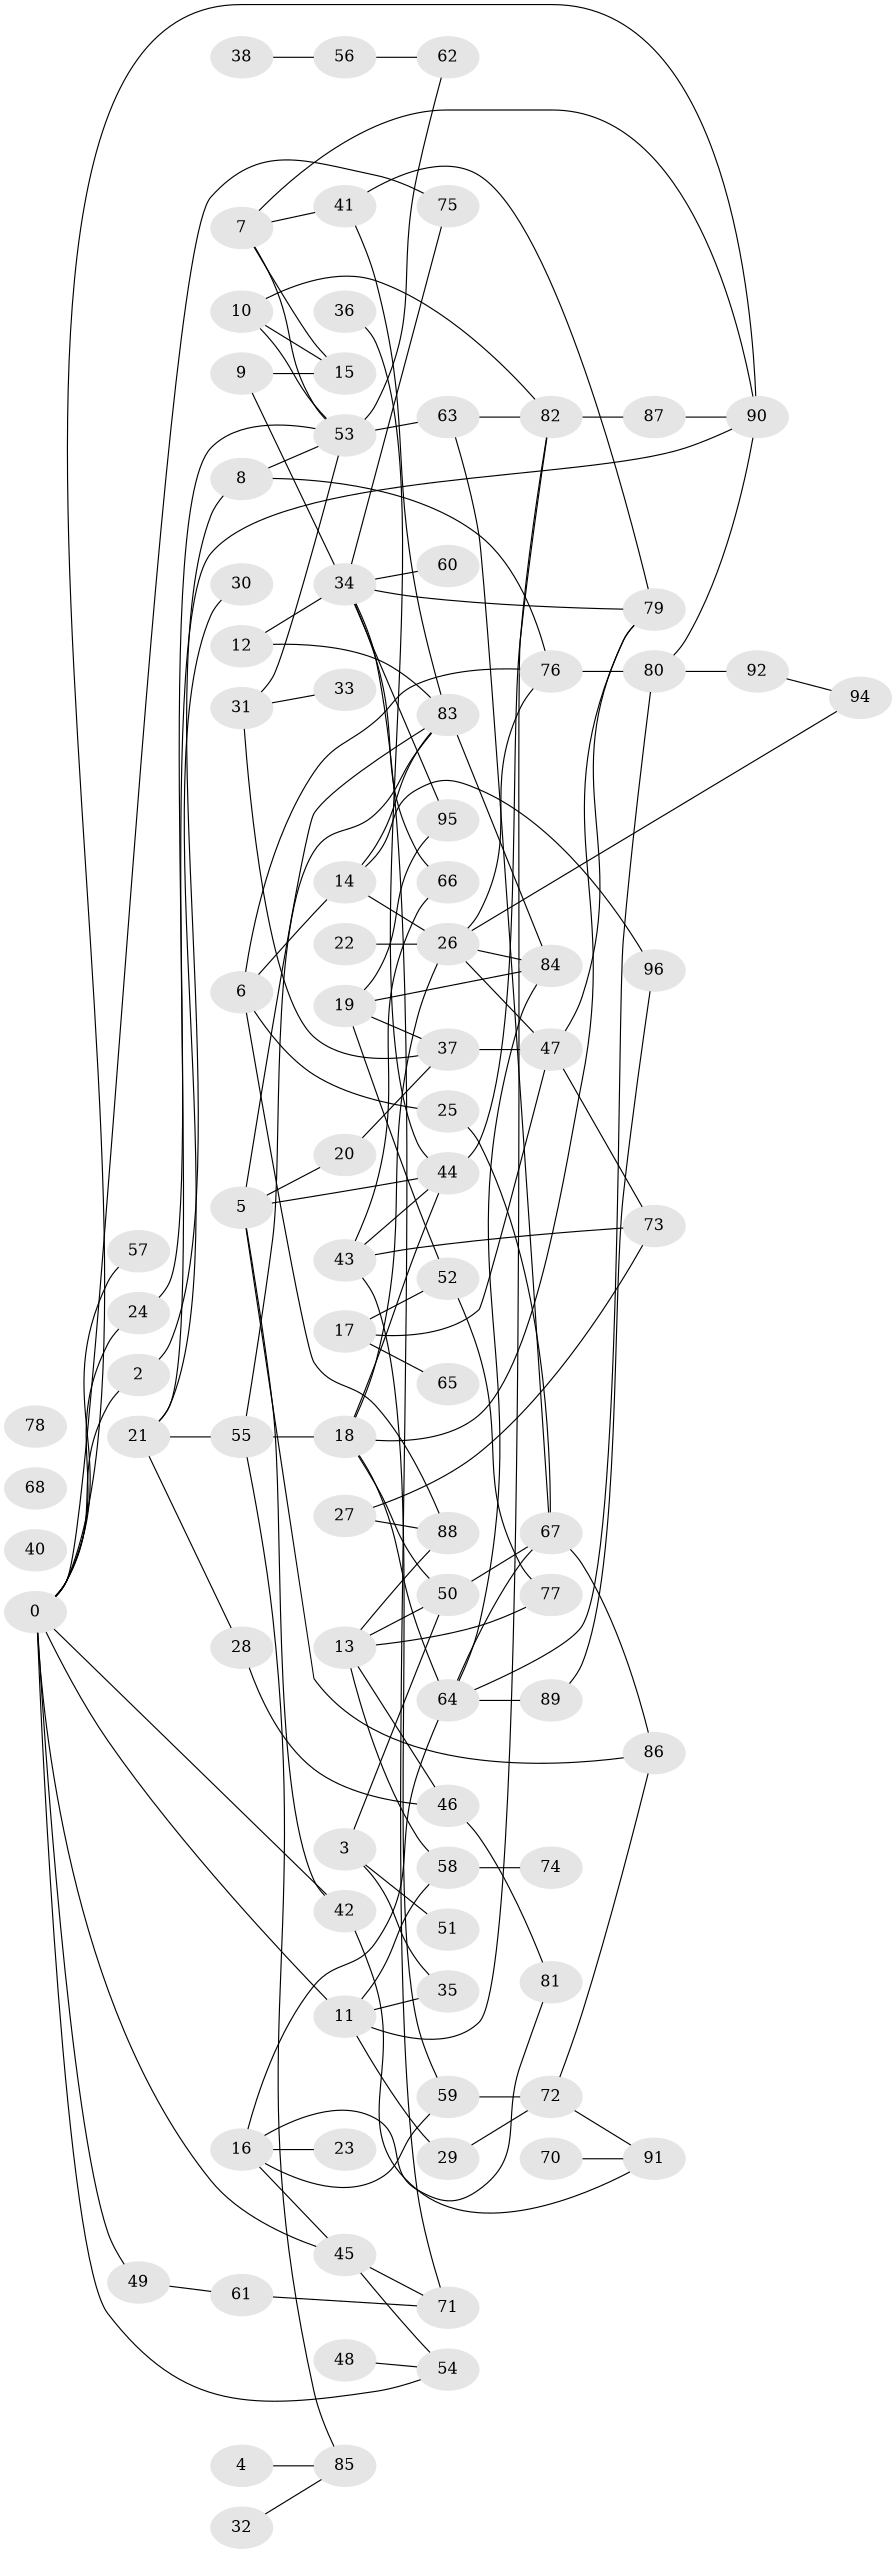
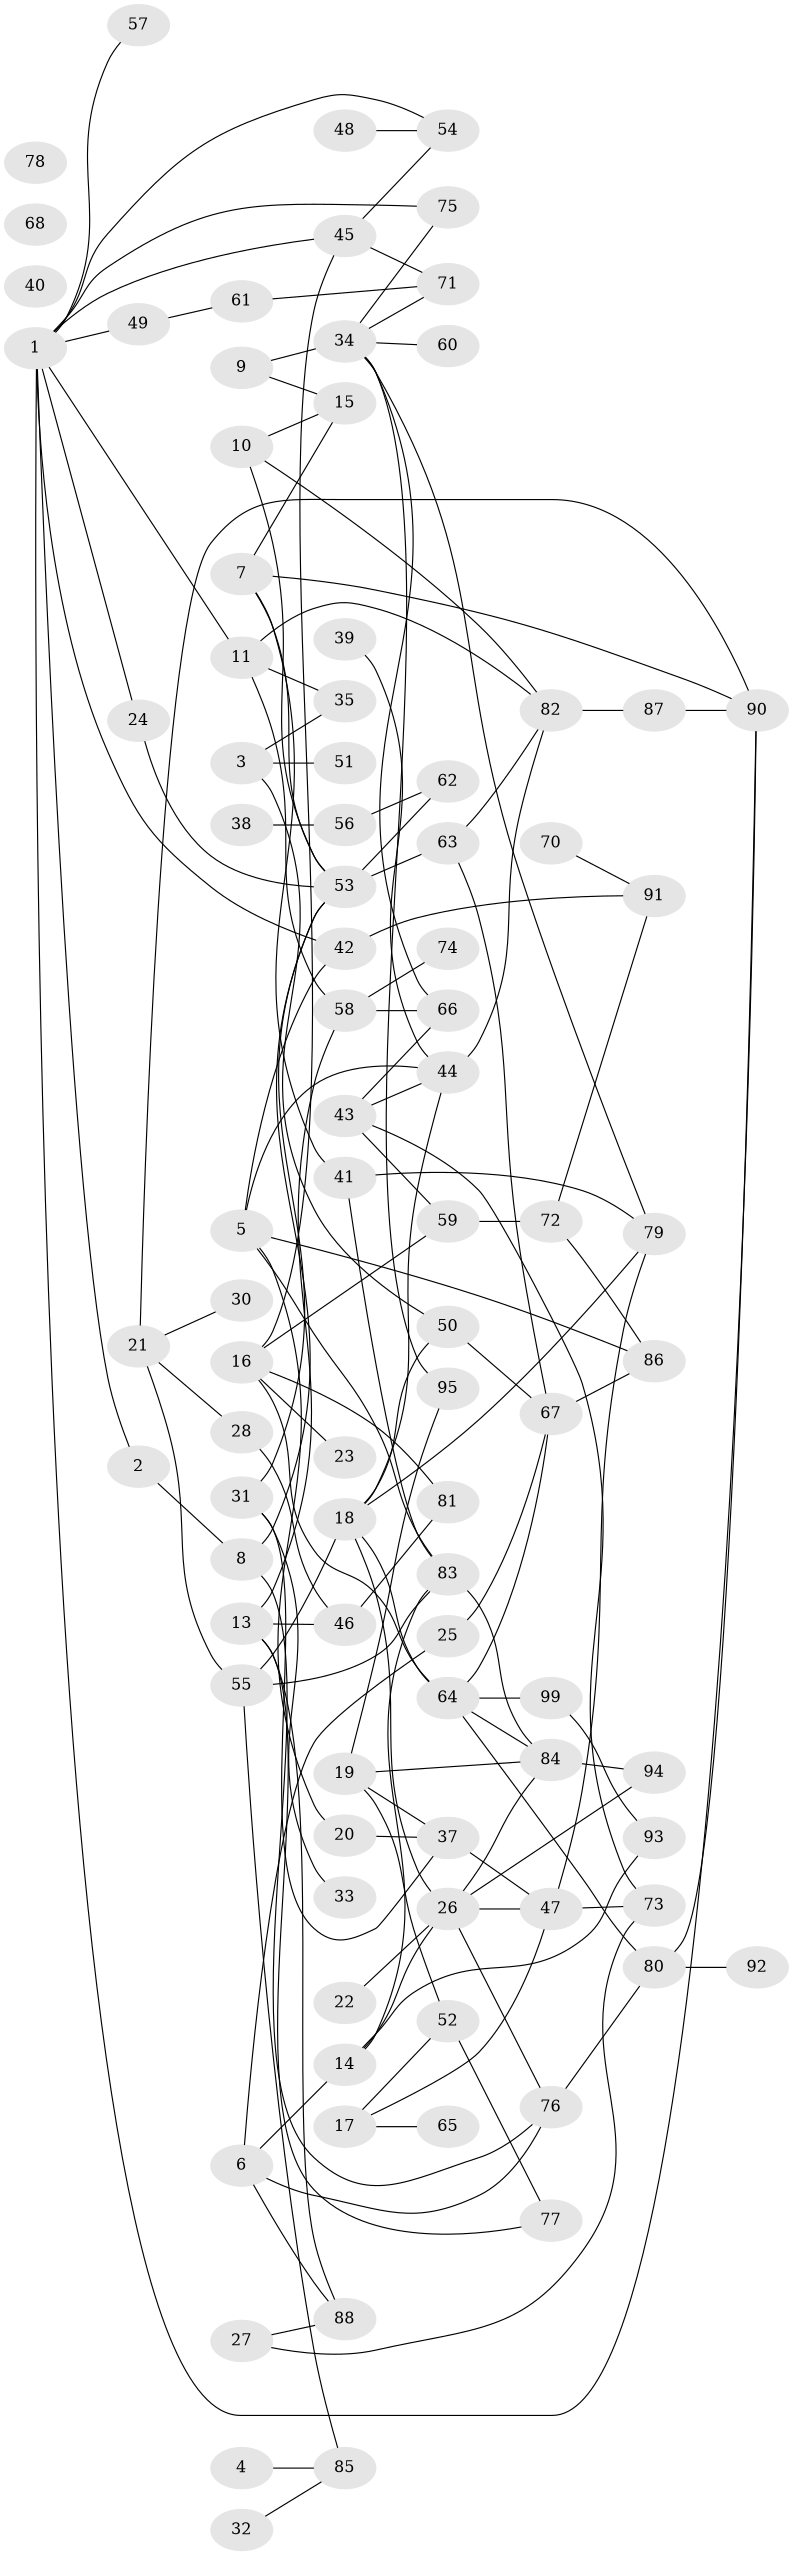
node "36": label "36" -> "39"
node "12": removed
edge "92" -- "94": now "84" -- "94"
node "96": label "96" -> "93"
edge "58" -- "66": added
node "0": label "0" -> "1"
edge "50" -- "13": removed
node "89": label "89" -> "99"
node "29": removed
